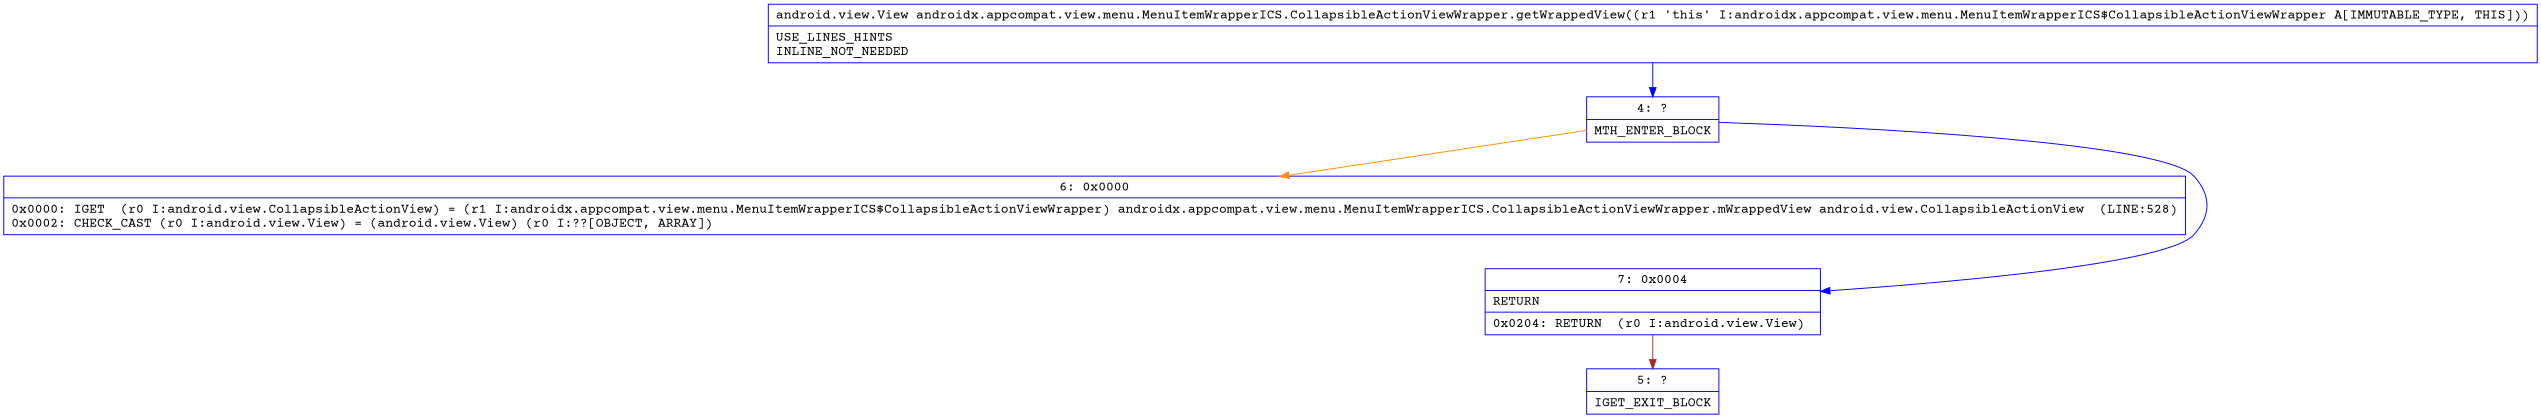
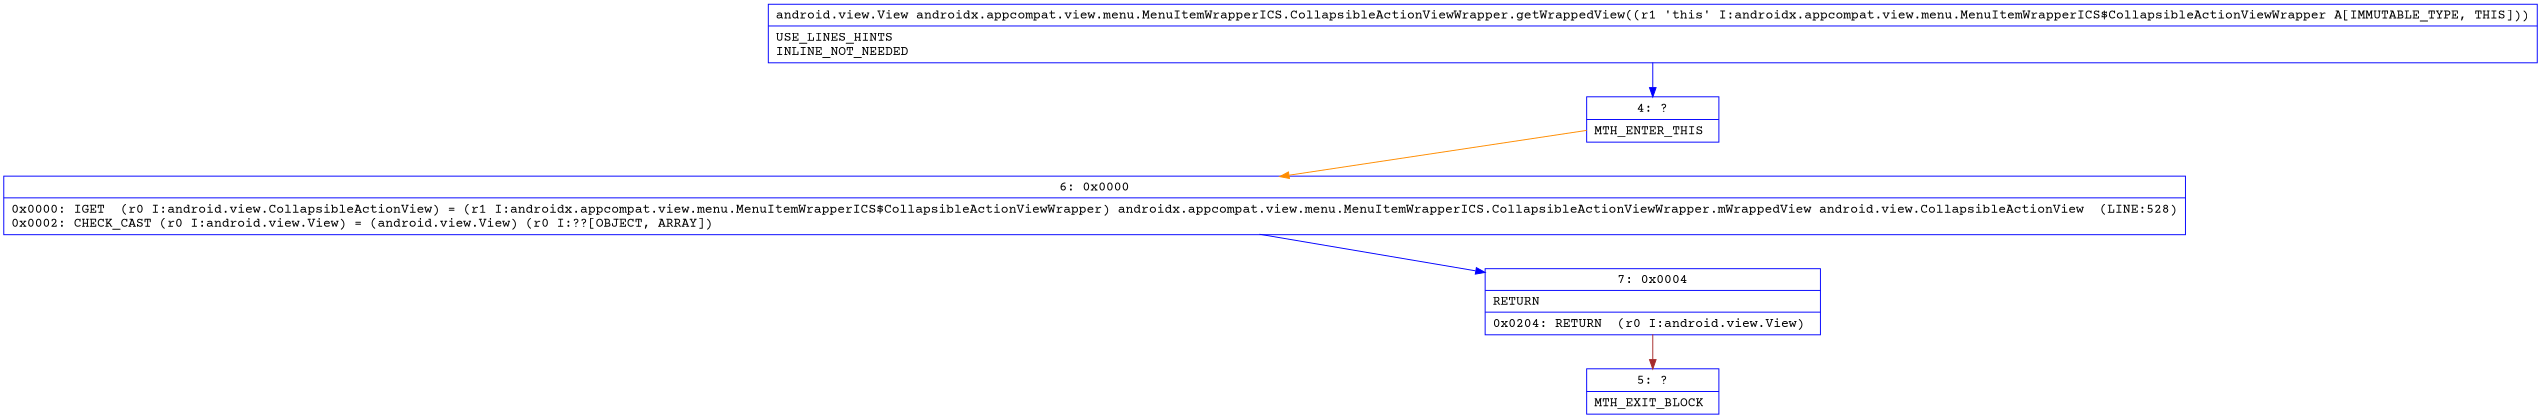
node "4: ?": text "MTH_ENTER_BLOCK" -> "MTH_ENTER_THIS"
edge "4: ?" -> "7: 0x0004": now "6: 0x0000" -> "7: 0x0004"
node "5: ?": text "IGET_EXIT_BLOCK" -> "MTH_EXIT_BLOCK"
